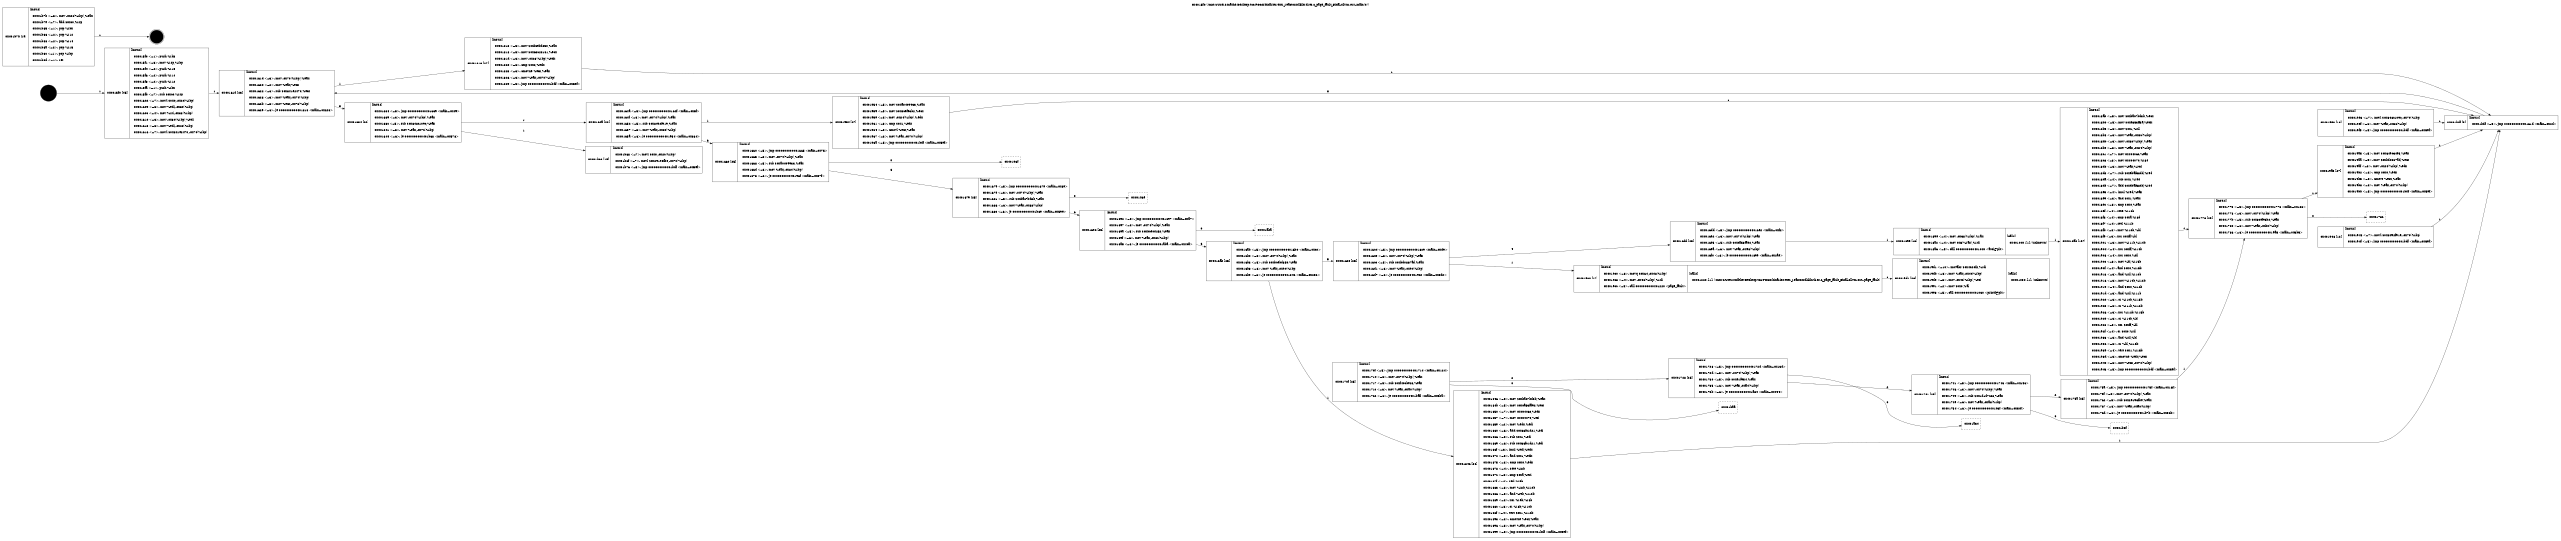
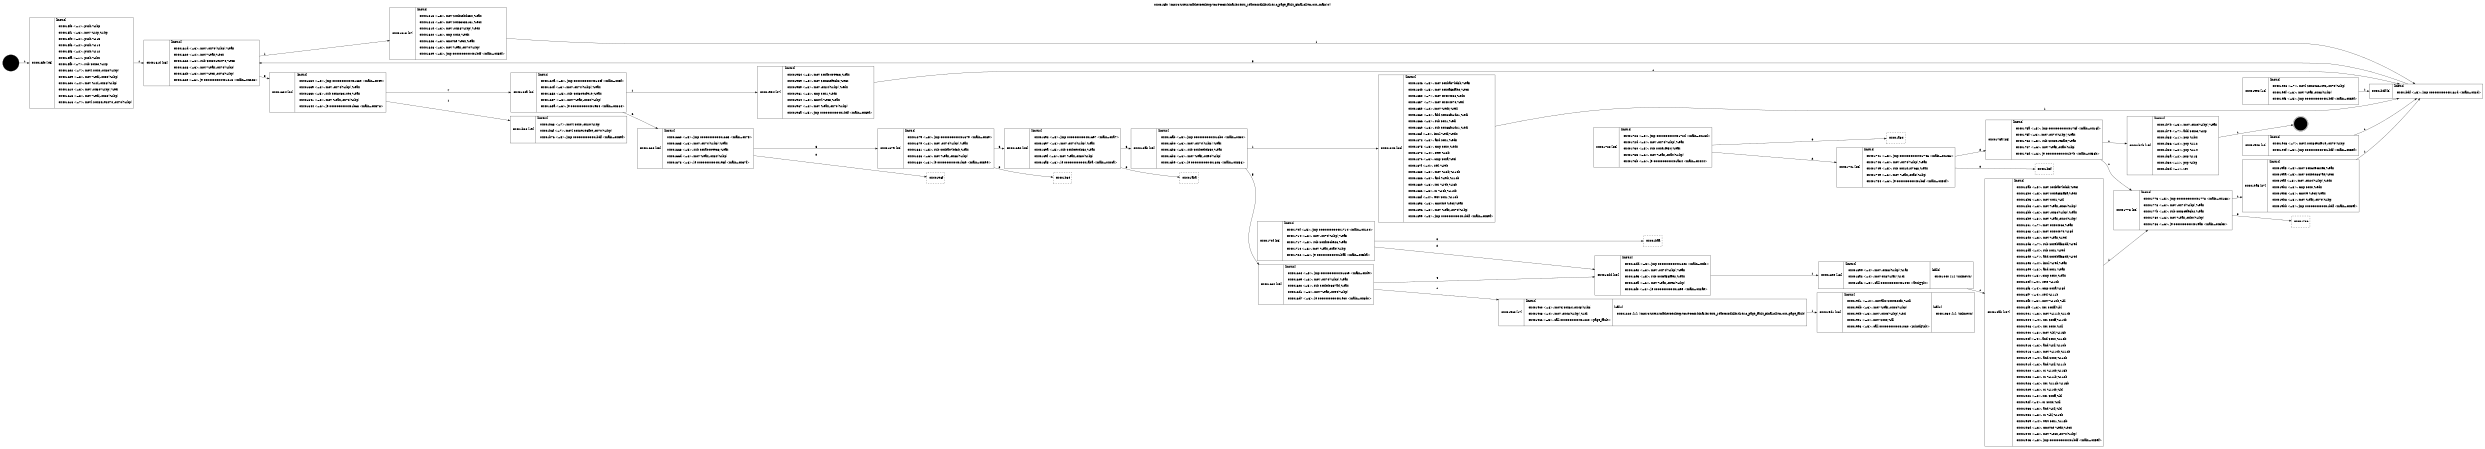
edge "0x40175a [25]" -> "0x401b7b [19]": added, label "1"
edge "0x40170f [25]" -> "0x401728 [25]": now "0x40170f [25]" -> "0x4016dd [25]"
